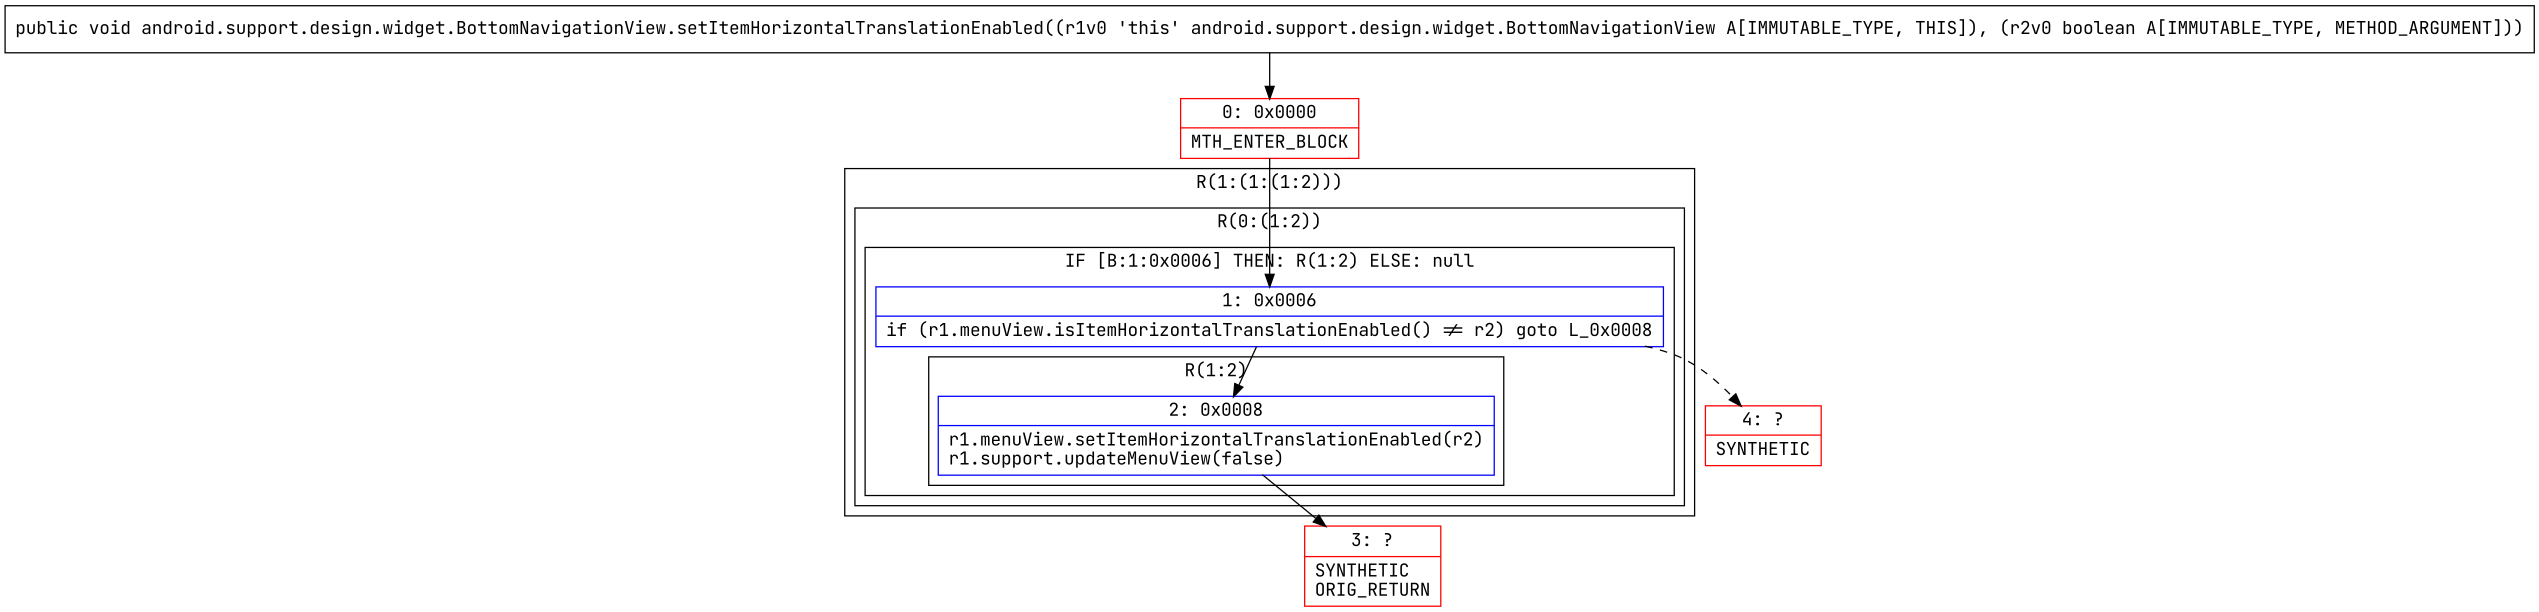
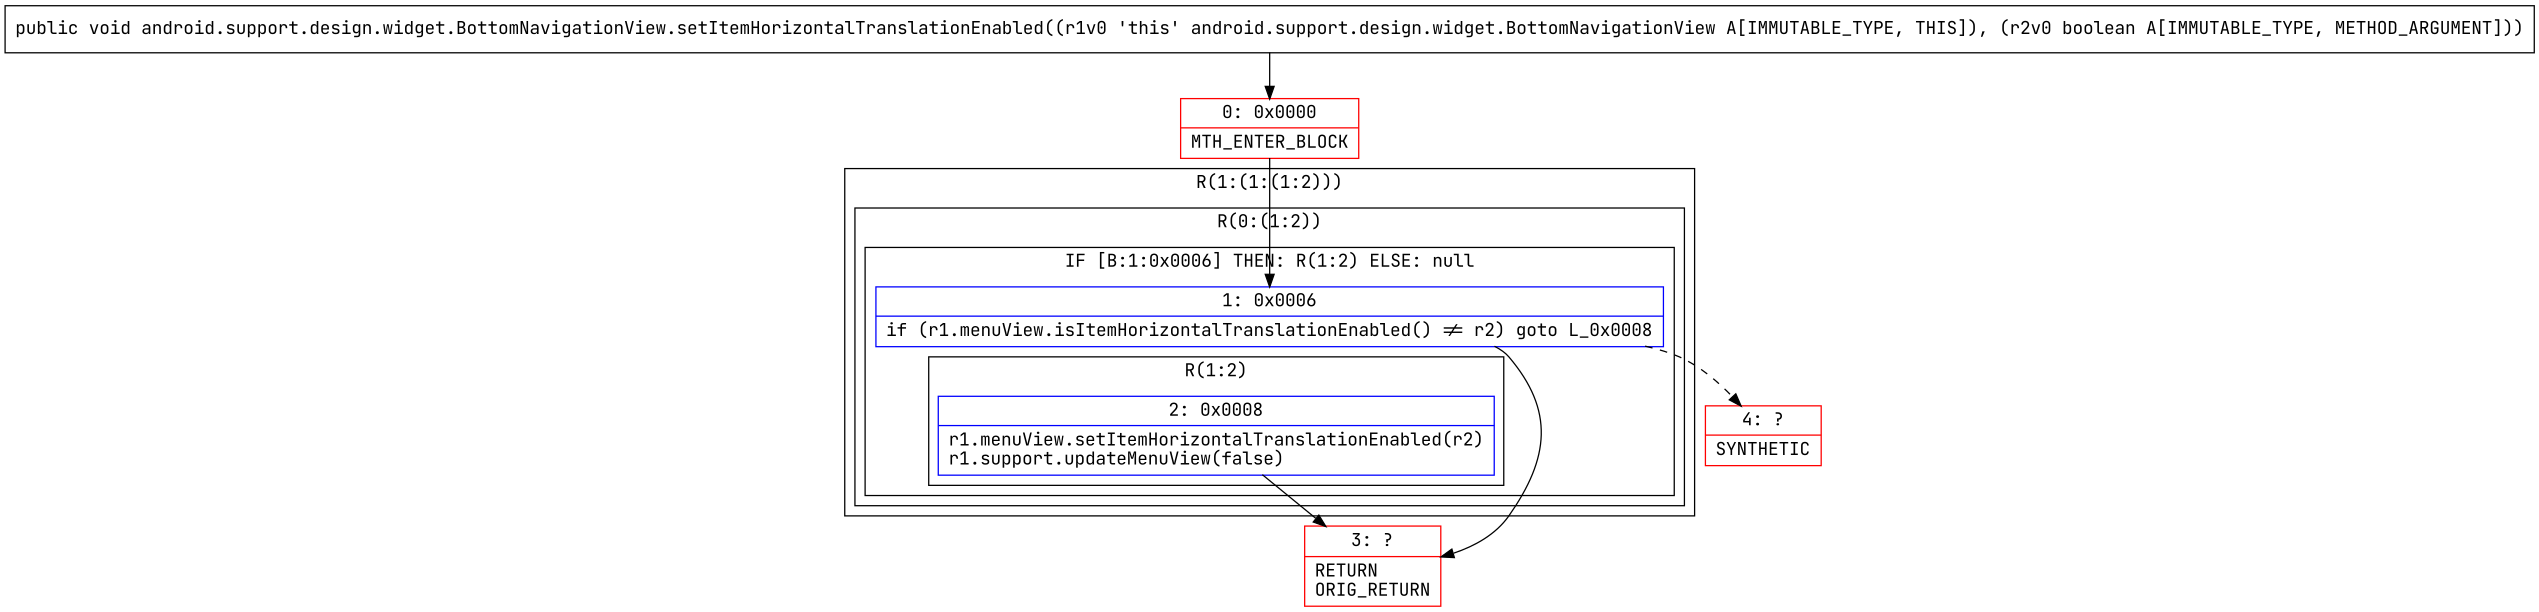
edge "1: 0x0006" -> "2: 0x0008": now "1: 0x0006" -> "3: ?"
node "3: ?": text "SYNTHETIC" -> "RETURN"
